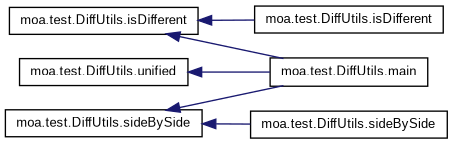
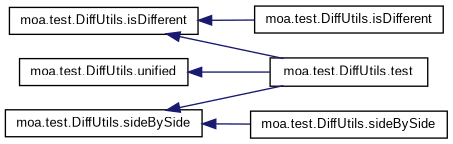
node "moa.test.DiffUtils.main": label "moa.test.DiffUtils.main" -> "moa.test.DiffUtils.test"
